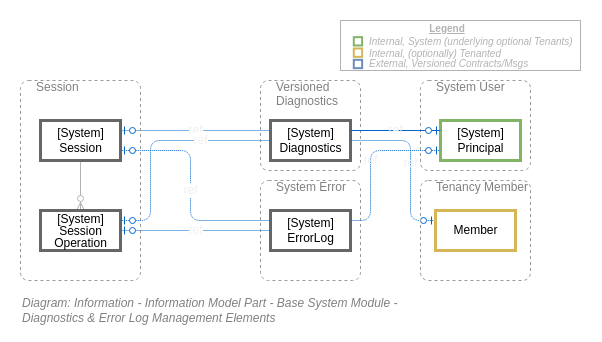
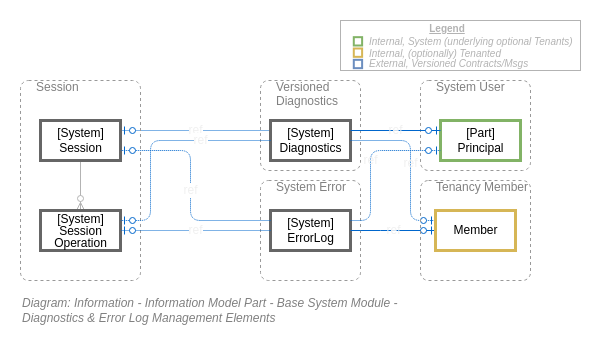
node "[System]Principal": label "[System]Principal" -> "[Part]Principal"
edge "[System]ErrorLog" -> "Member": added, label "ref"
